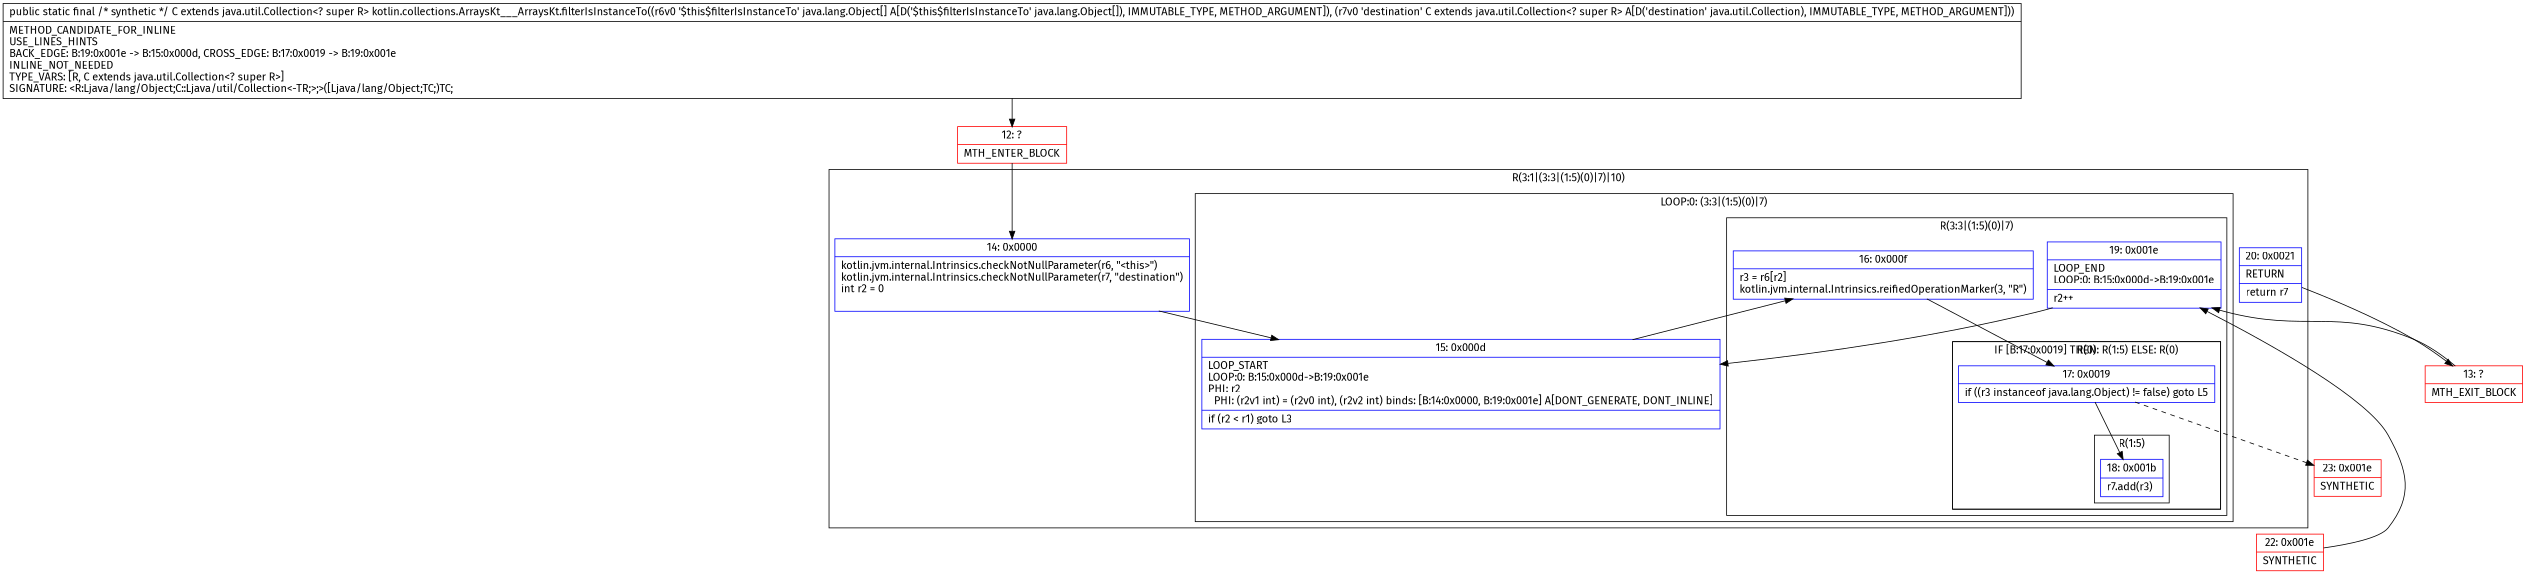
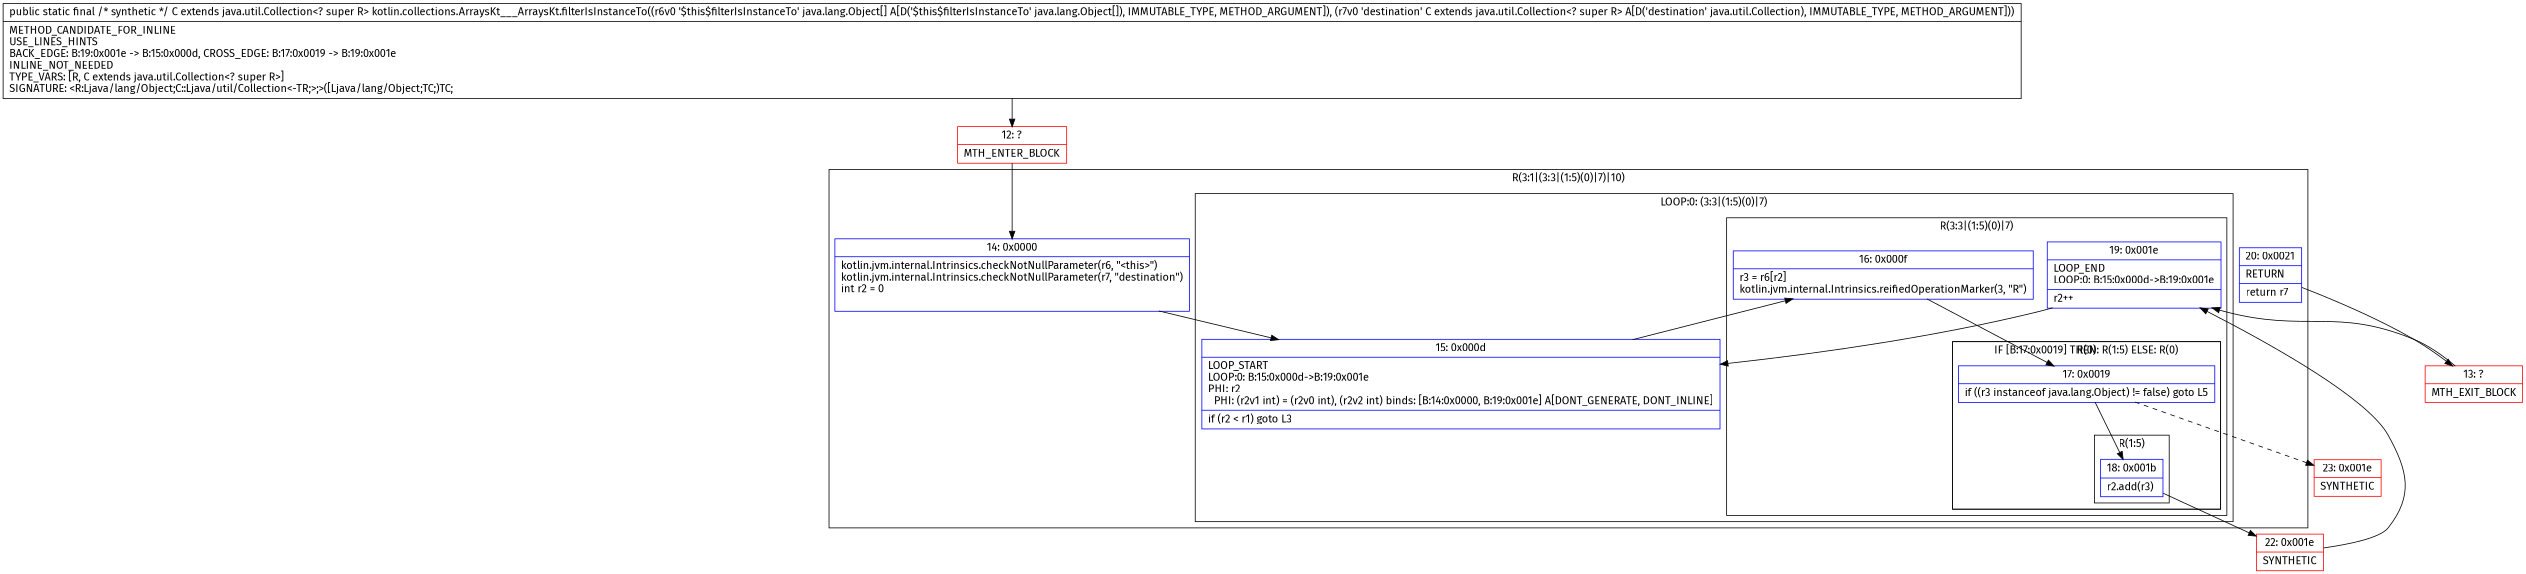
node "18: 0x001b": text "r7.add(r3)" -> "r2.add(r3)"
edge "18: 0x001b" -> "22: 0x001e": added
